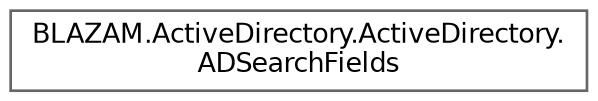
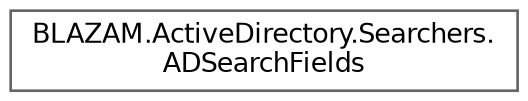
node "BLAZAM.ActiveDirectory.ActiveDirectory. ADSearchFields": label "BLAZAM.ActiveDirectory.ActiveDirectory. ADSearchFields" -> "BLAZAM.ActiveDirectory.Searchers. ADSearchFields"
